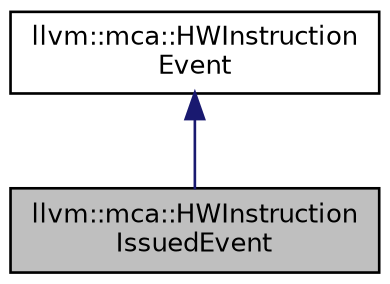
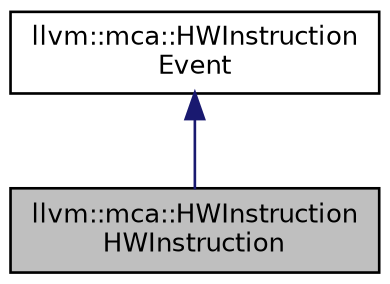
node "llvm::mca::HWInstruction IssuedEvent": label "llvm::mca::HWInstruction IssuedEvent" -> "llvm::mca::HWInstruction HWInstruction"
